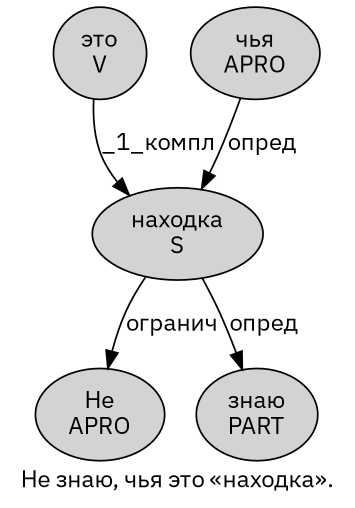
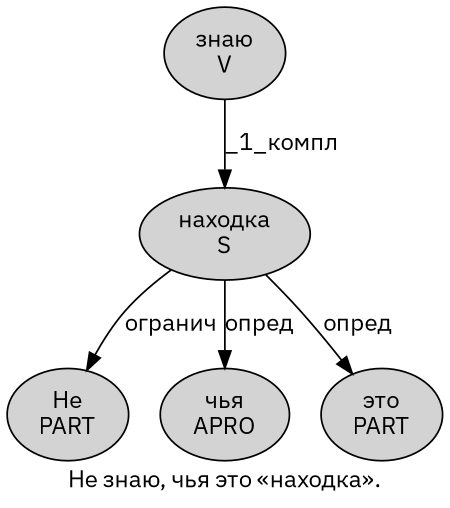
node "это V": label "это V" -> "знаю V"
edge "чья APRO" -> "находка S": reversed
node "Не APRO": label "Не APRO" -> "Не PART"
node "знаю PART": label "знаю PART" -> "это PART"
